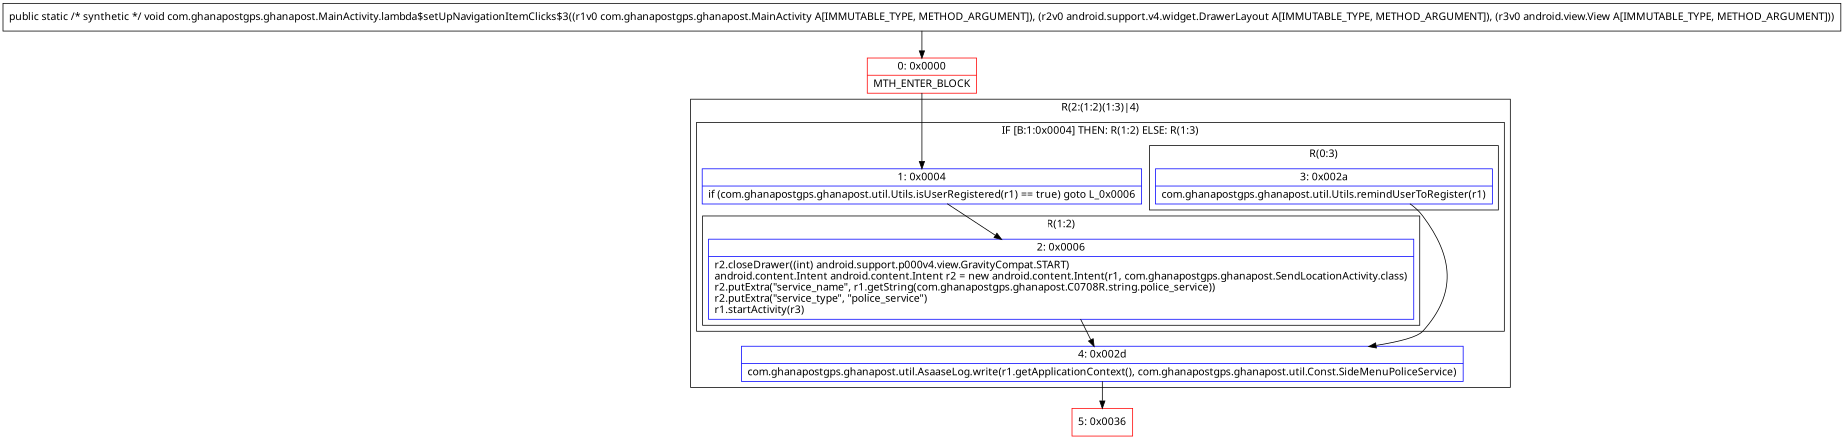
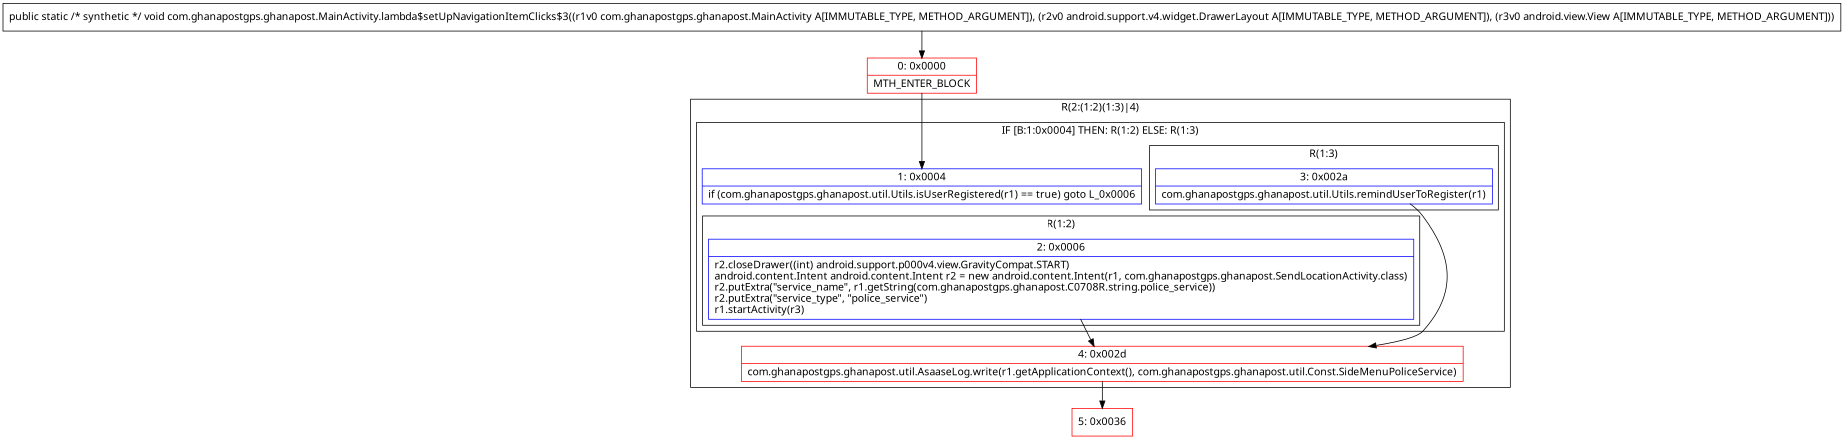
cluster "R(0:3)": label "R(0:3)" -> "R(1:3)"
edge "1: 0x0004" -> "2: 0x0006": removed
node "4: 0x002d": color blue -> red
